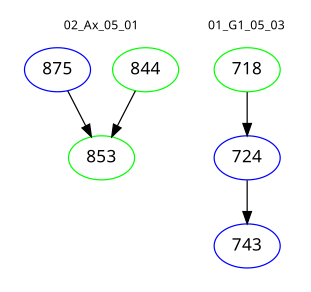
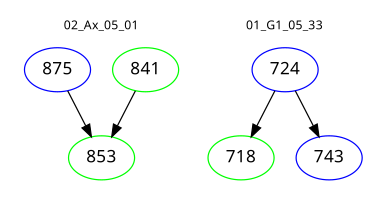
cluster "01_G1_05_03": label "01_G1_05_03" -> "01_G1_05_33"
node "844": label "844" -> "841"
edge "718" -> "724": reversed
